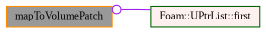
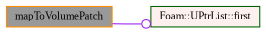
edge "Foam::UPtrList::first" -> "mapToVolumePatch": reversed
